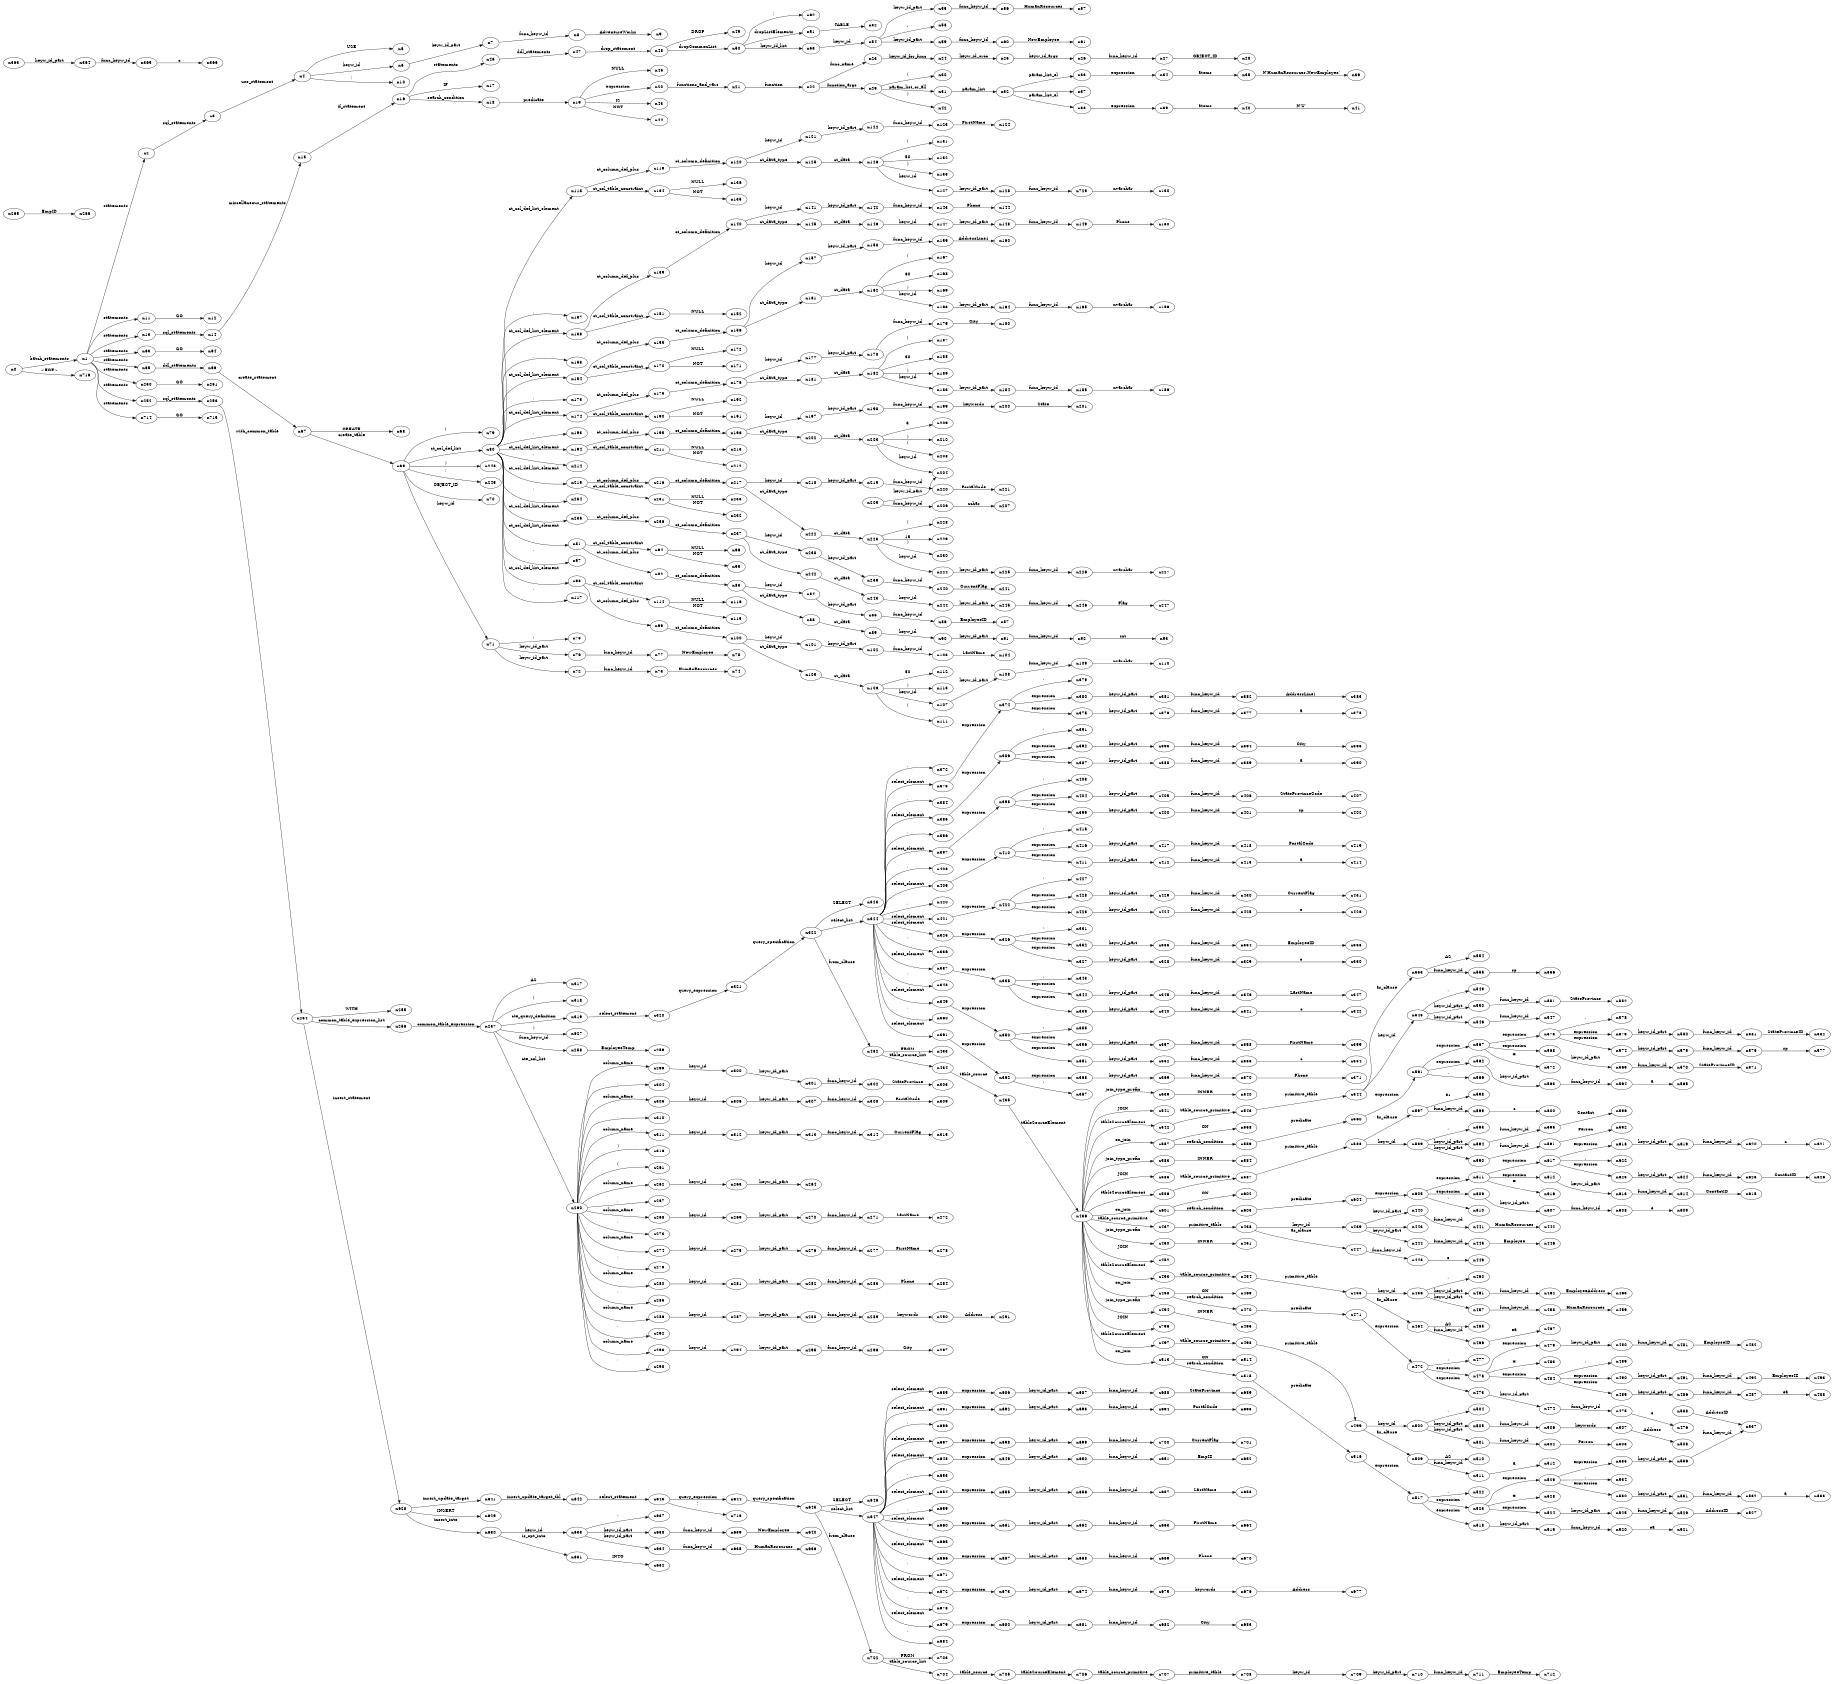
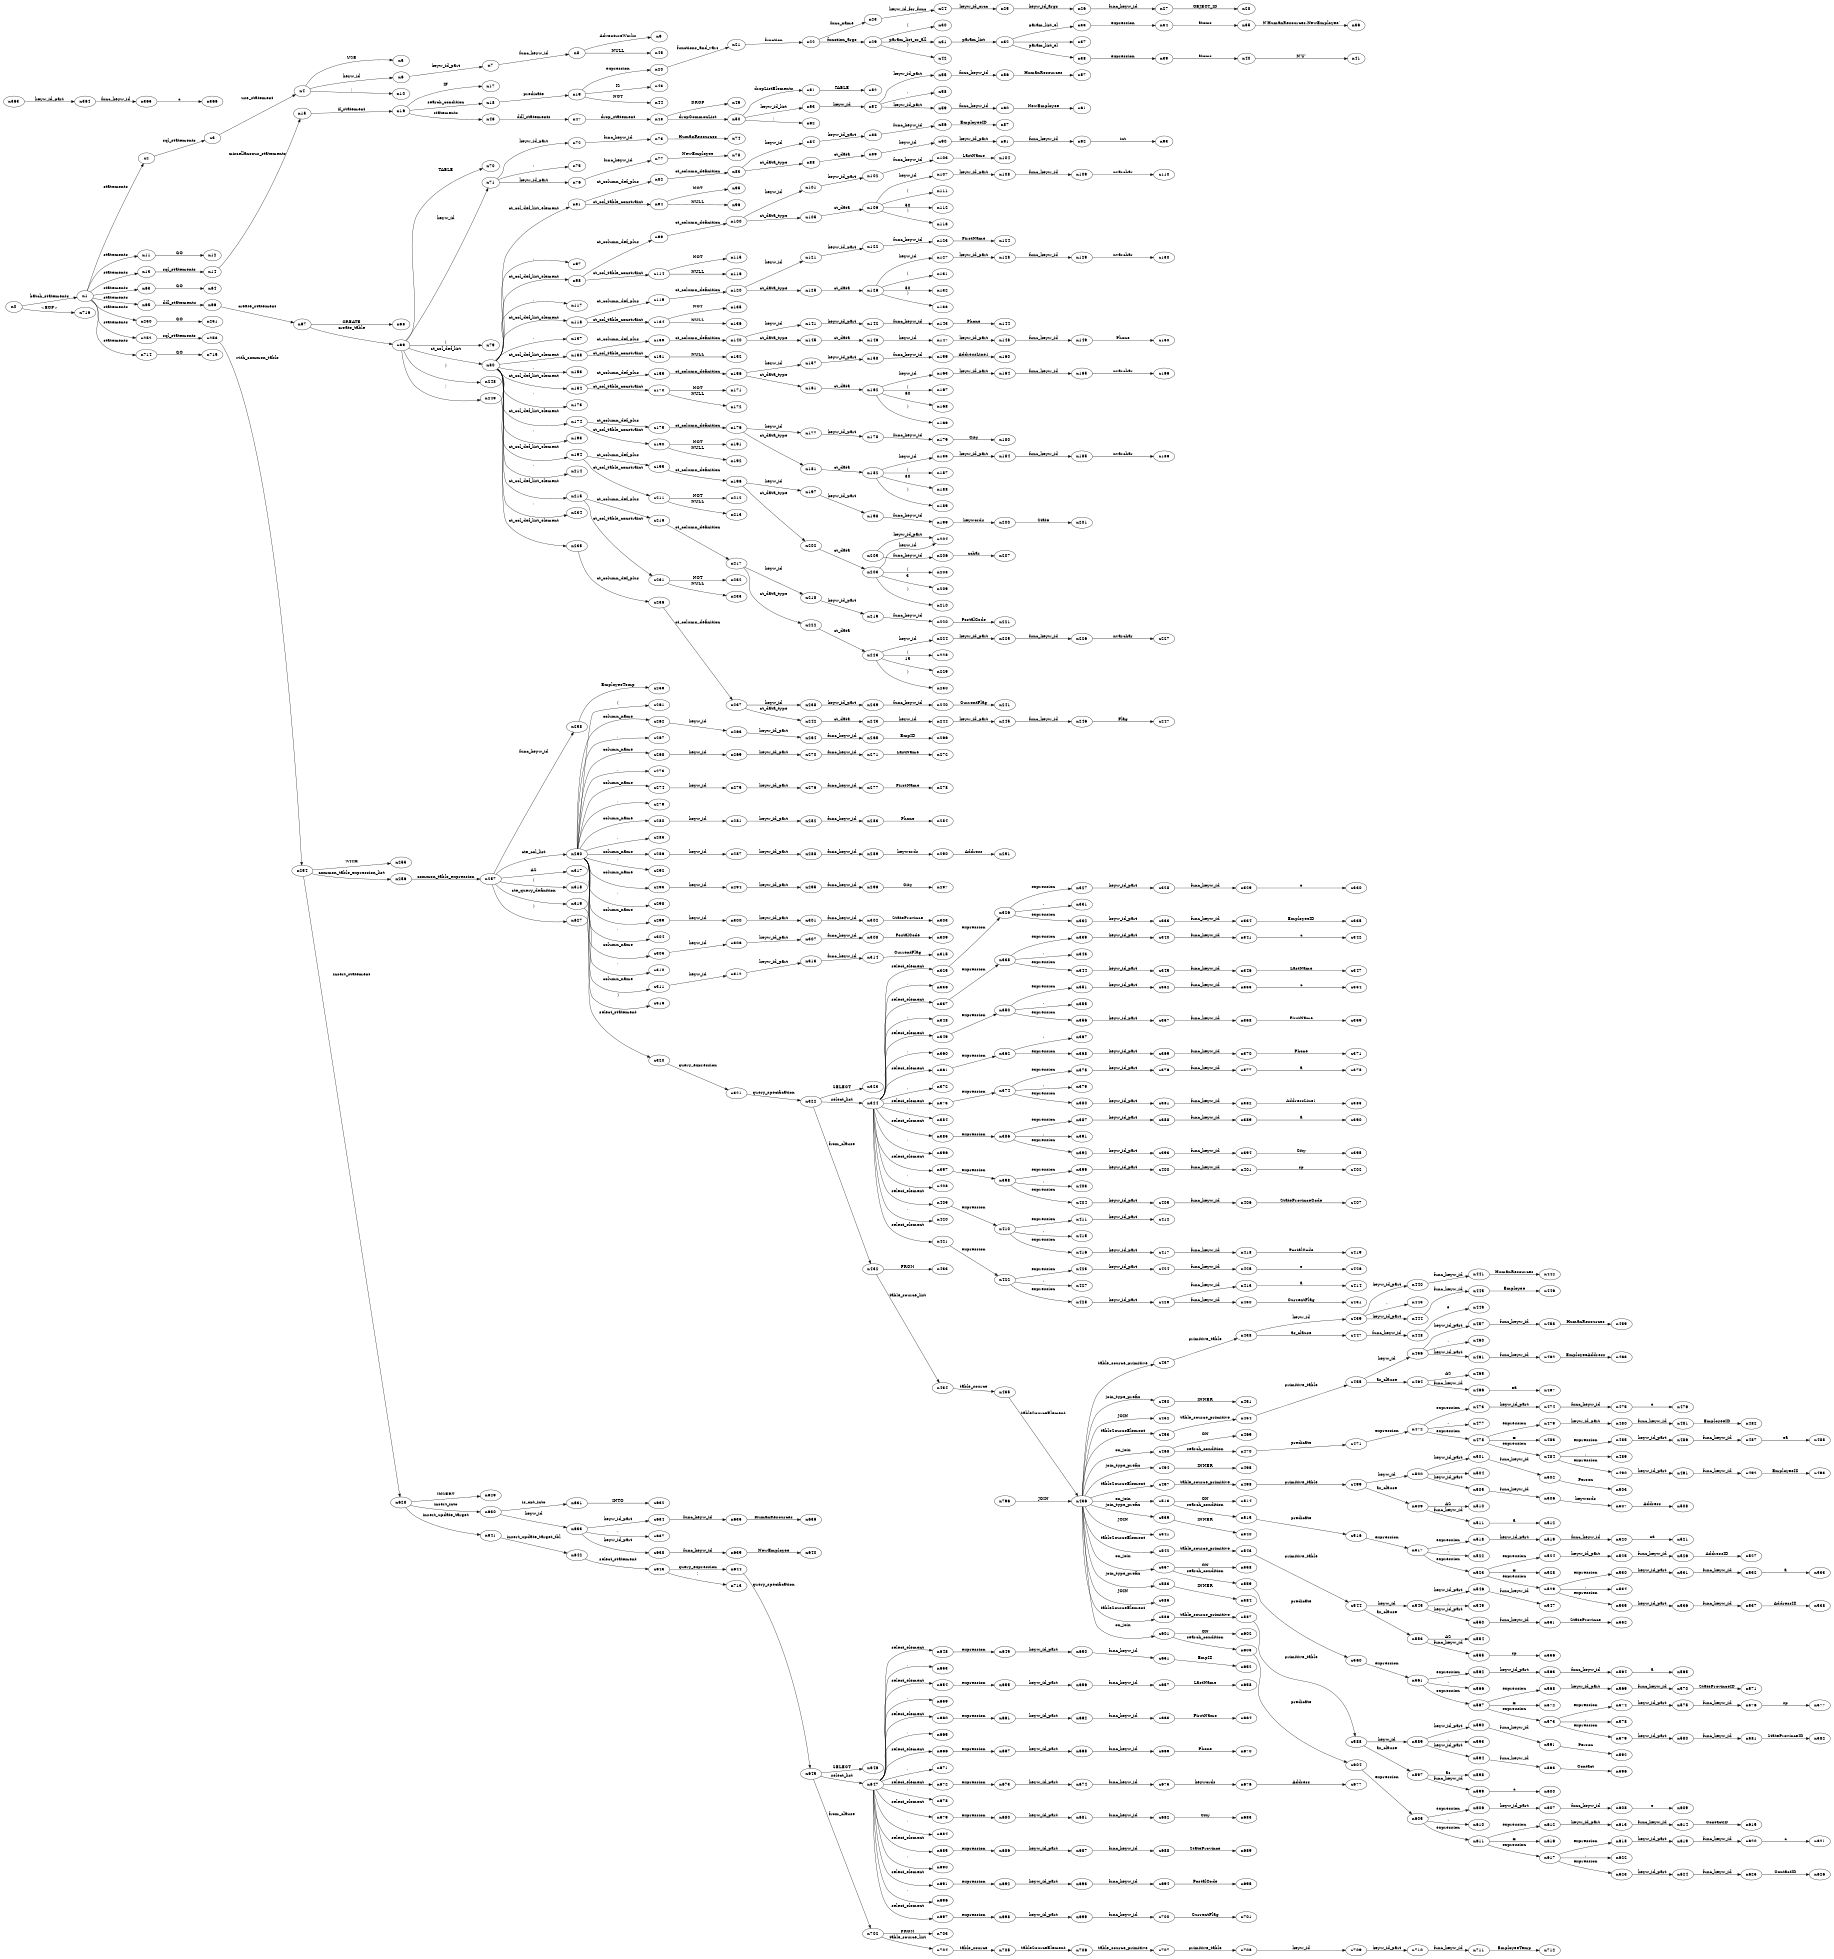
edge "n19" -> "n45": now "n8" -> "n45"
node "n729": label "n729" -> "n129"
edge "n69" -> "n70": label "OBJECT_ID" -> "TABLE"
edge "n264" -> "n265": added, label "func_keyw_id"
edge "n412" -> "n413": now "n429" -> "n413"
edge "n436" -> "n796": reversed
edge "n538" -> "n537": reversed
node "n690": added
